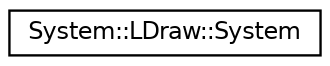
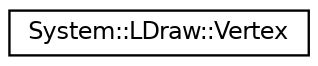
node "System::LDraw::System": label "System::LDraw::System" -> "System::LDraw::Vertex"
